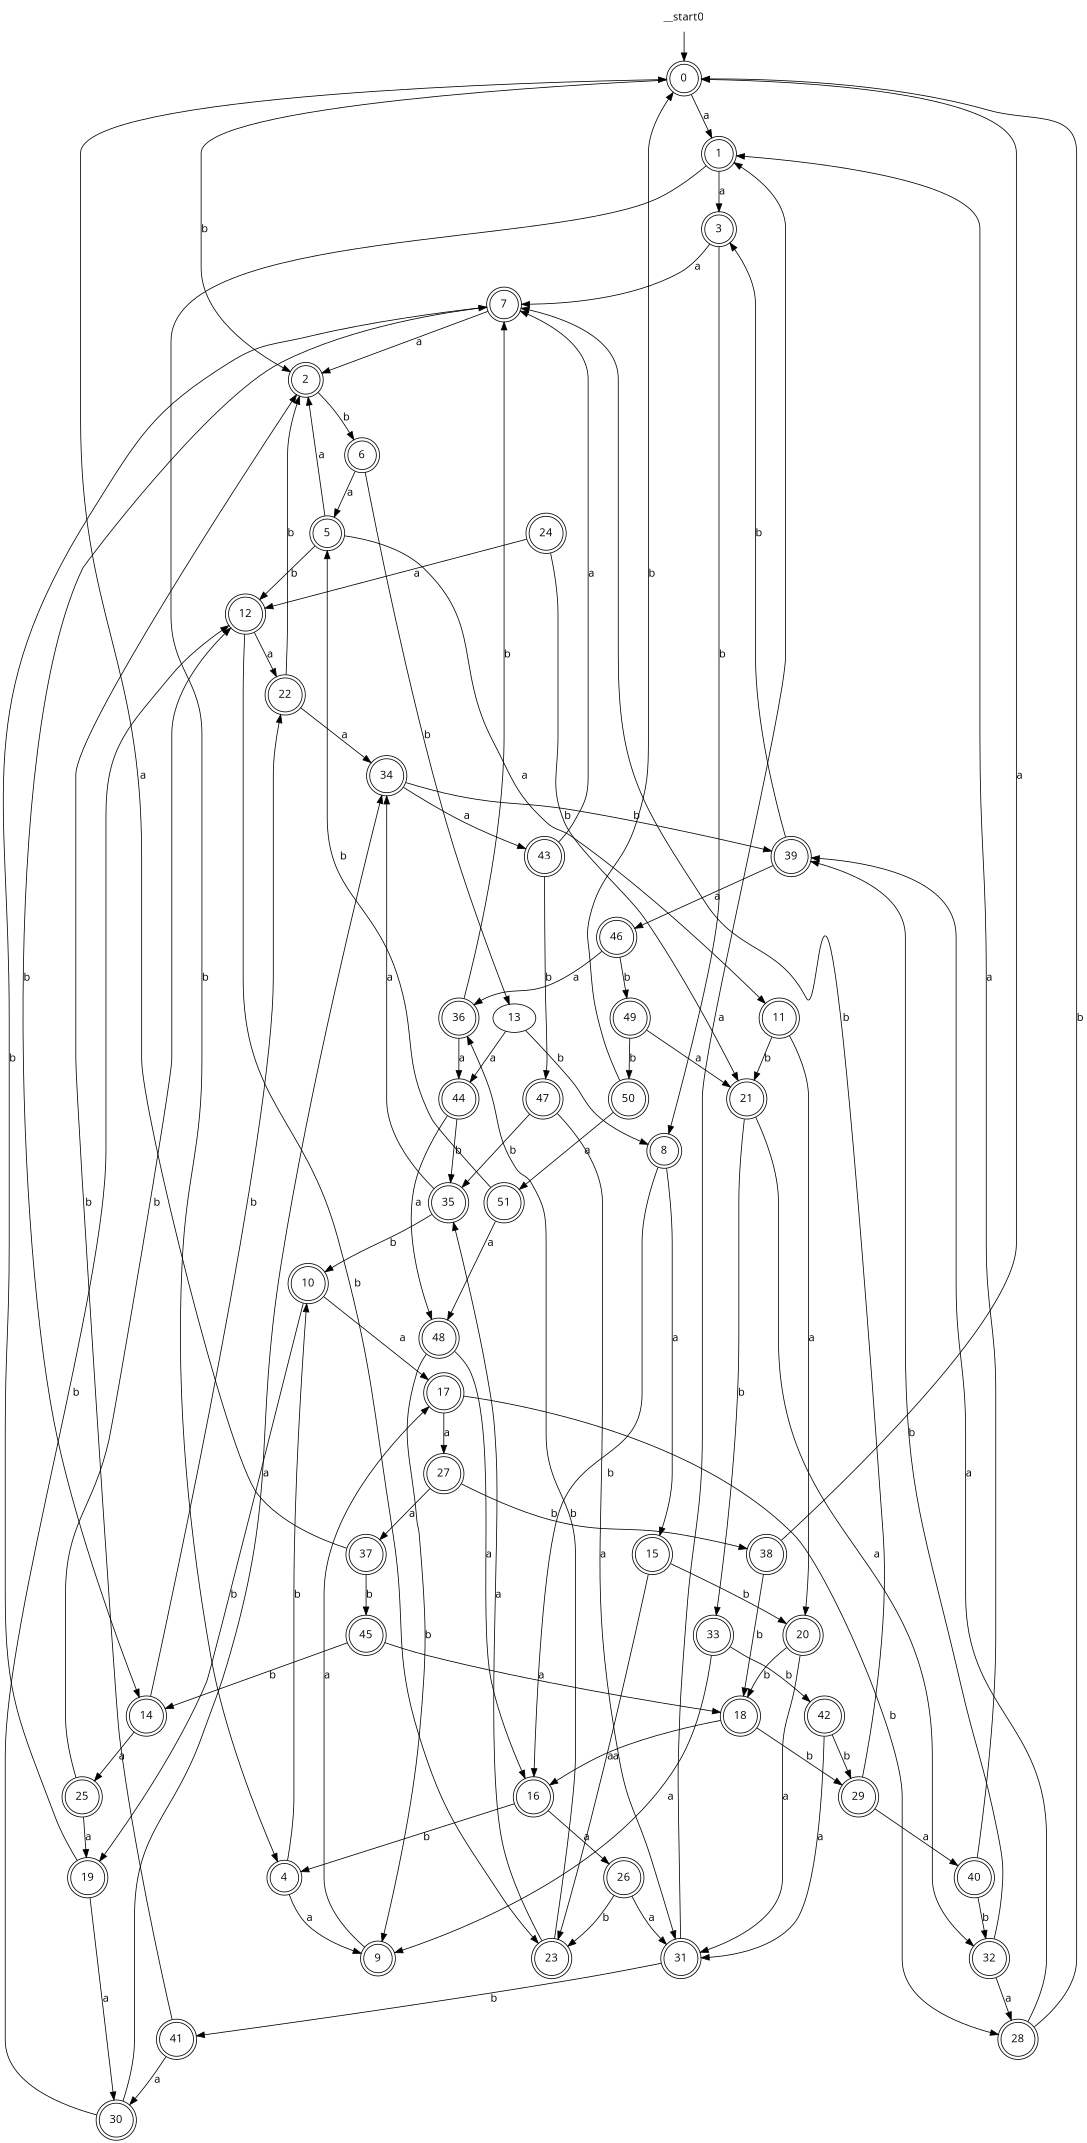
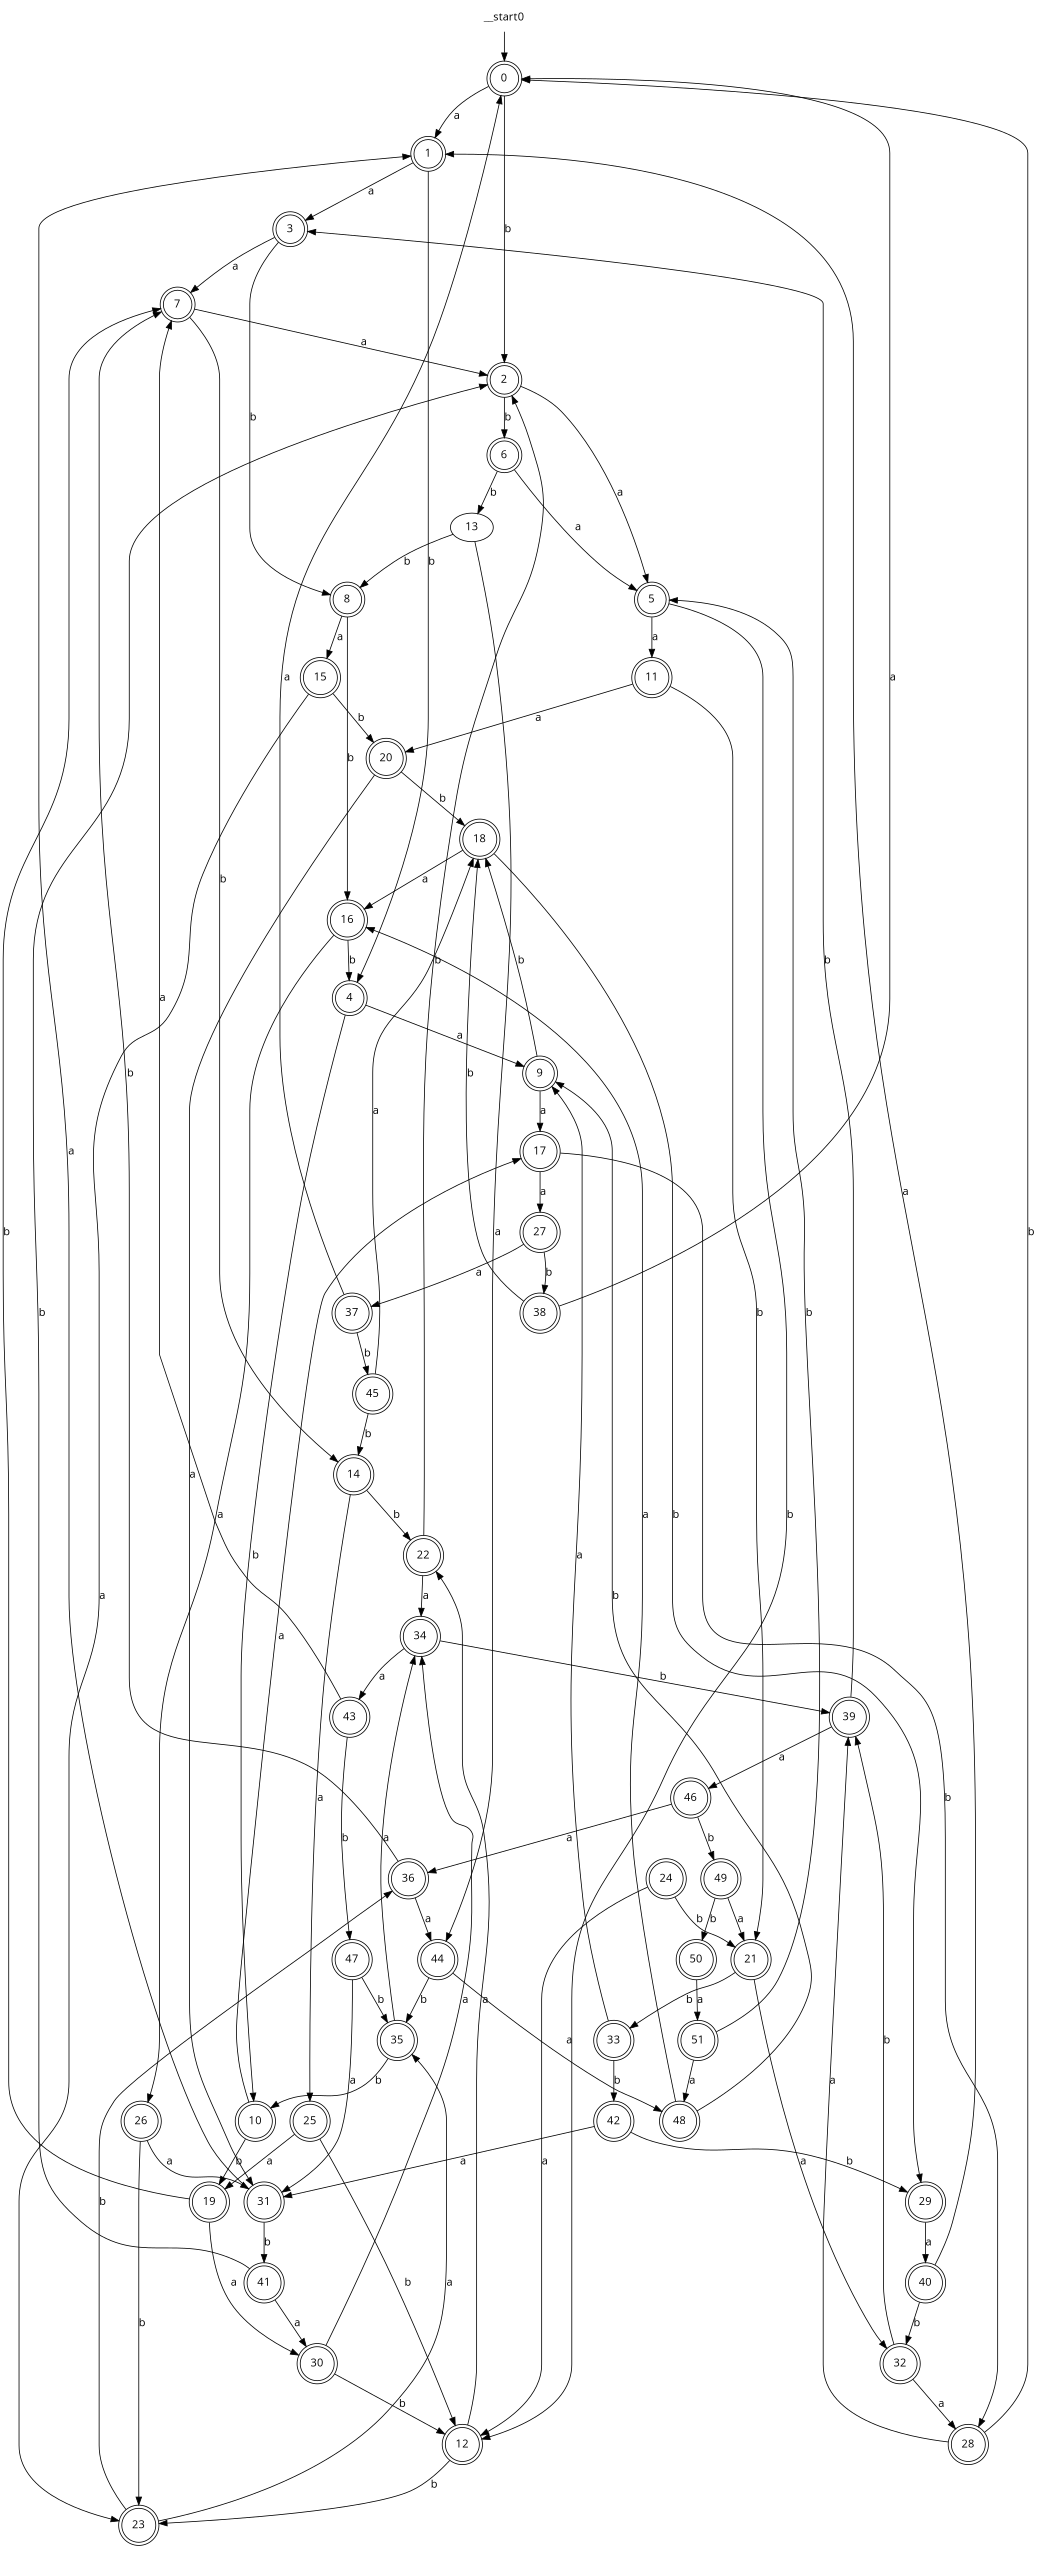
edge "5" -> "2": reversed
edge "50" -> "0": removed, label "b"
edge "29" -> "7": removed, label "b"
edge "9" -> "18": added, label "b"
